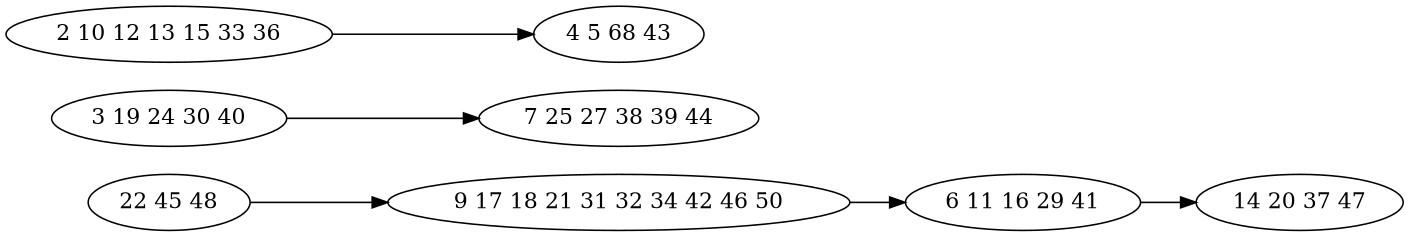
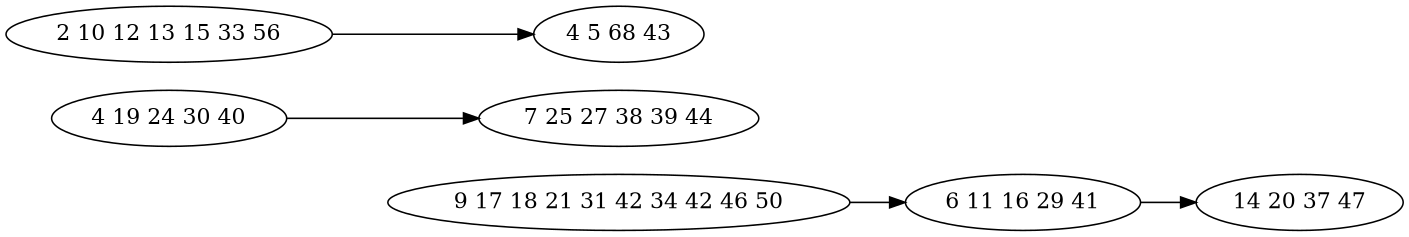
node "2 10 12 13 15 33 36": label "2 10 12 13 15 33 36" -> "2 10 12 13 15 33 56"
node "3 19 24 30 40": label "3 19 24 30 40" -> "4 19 24 30 40"
node "22 45 48": removed
node "9 17 18 21 31 32 34 42 46 50": label "9 17 18 21 31 32 34 42 46 50" -> "9 17 18 21 31 42 34 42 46 50"
